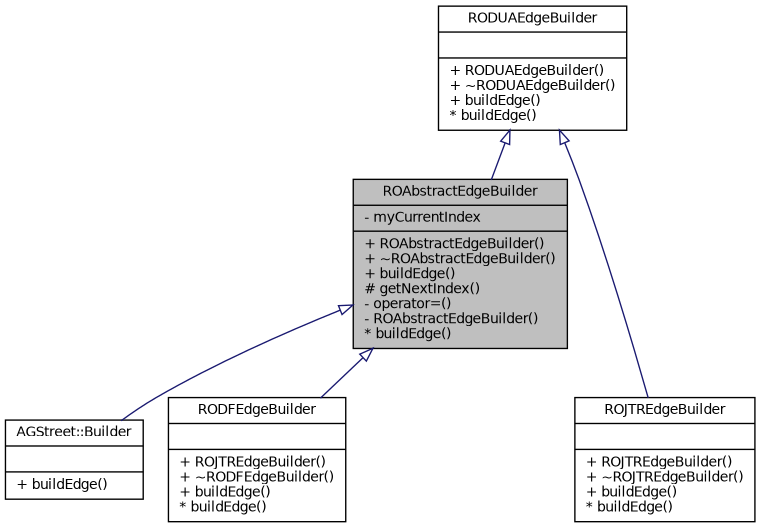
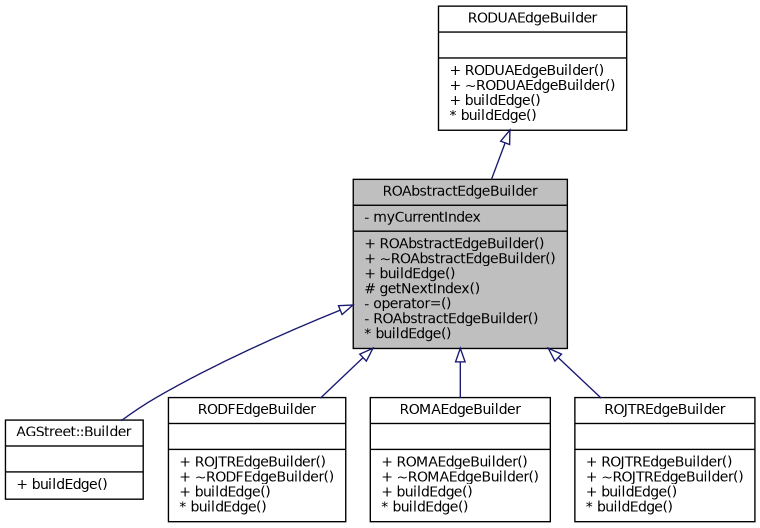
edge "ROJTREdgeBuilder" -> "RODUAEdgeBuilder": now "ROJTREdgeBuilder" -> "ROAbstractEdgeBuilder"
node "ROMAEdgeBuilder": added
